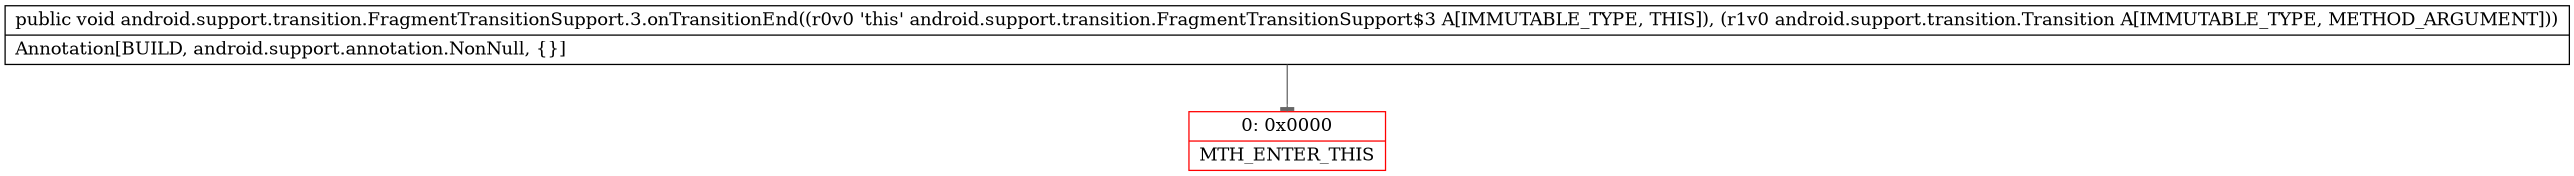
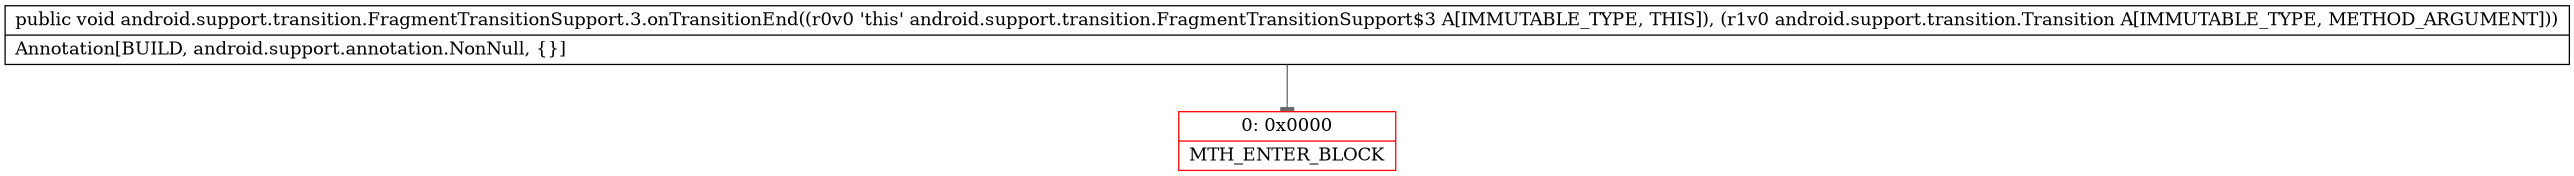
node "0: 0x0000": text "MTH_ENTER_THIS" -> "MTH_ENTER_BLOCK"
